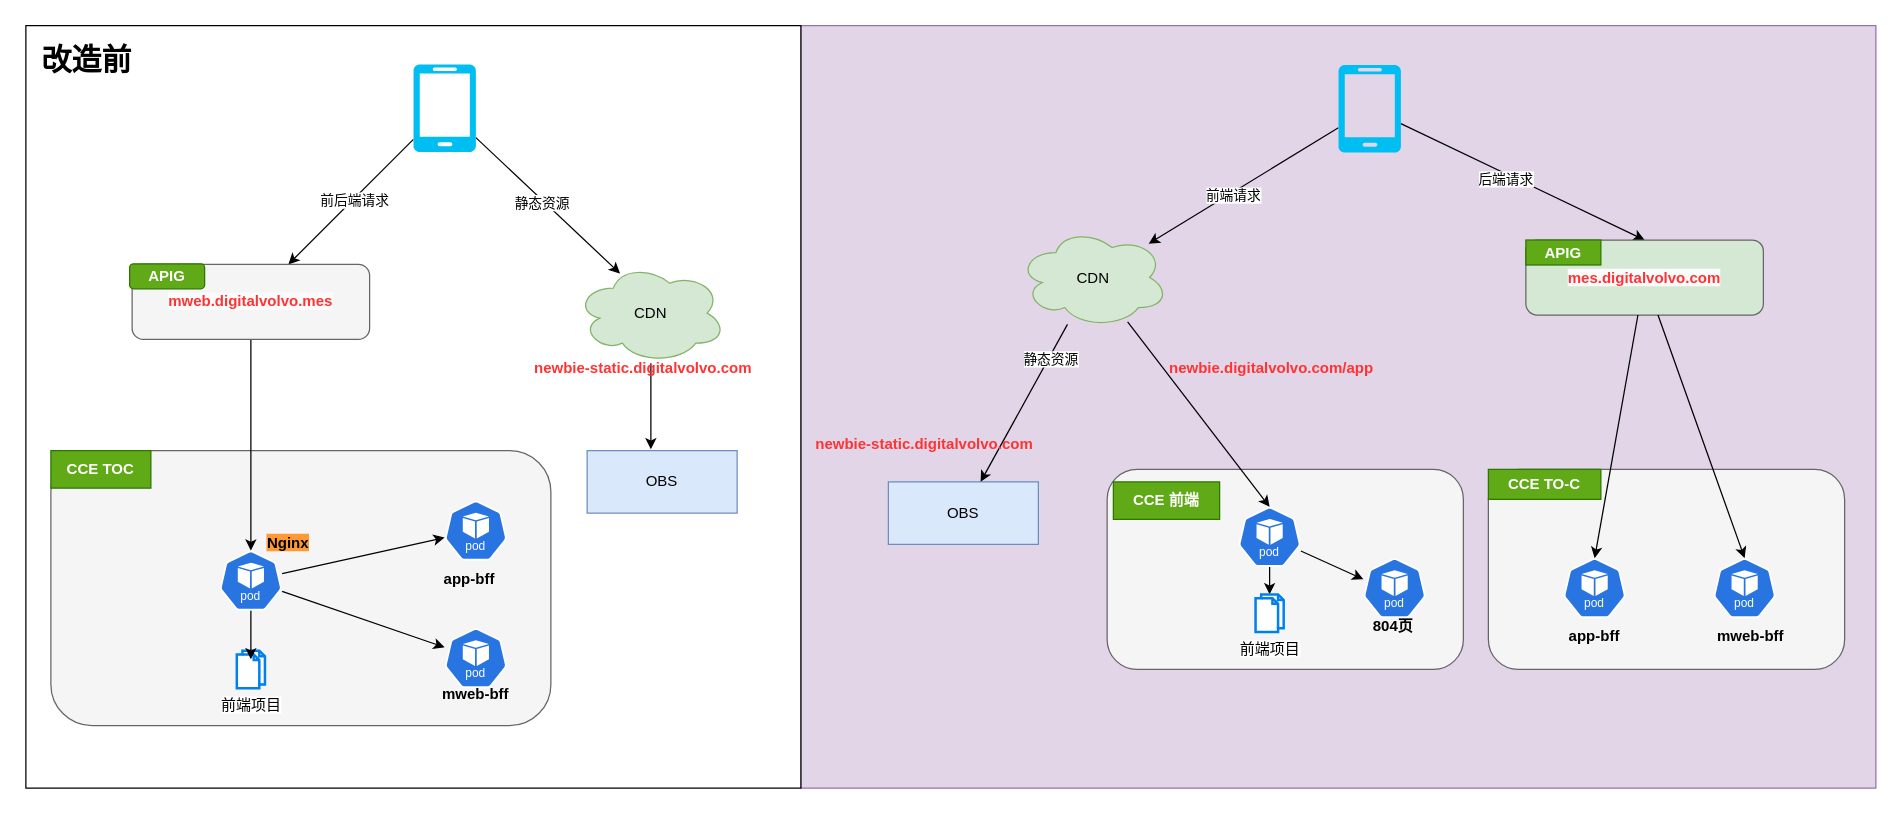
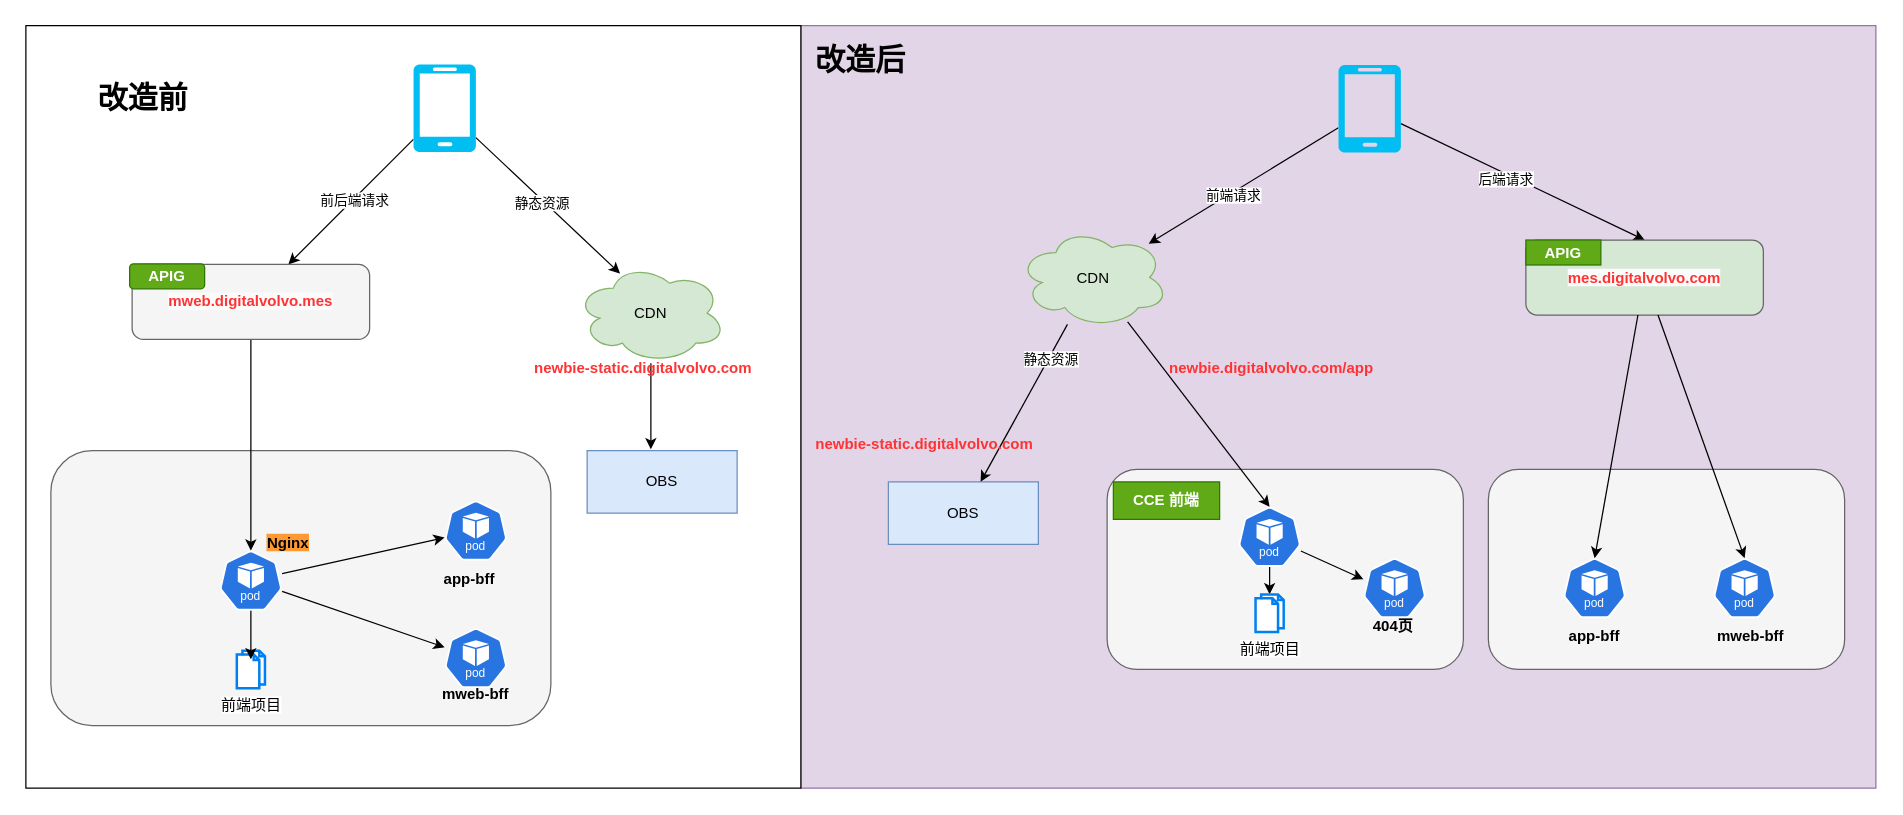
node "改造前": moved (152, 109) -> (208, 146)
node "改造后": added
node "CCE TOC": removed
node "CCE TO-C": removed
node "804页": label "804页" -> "404页"
